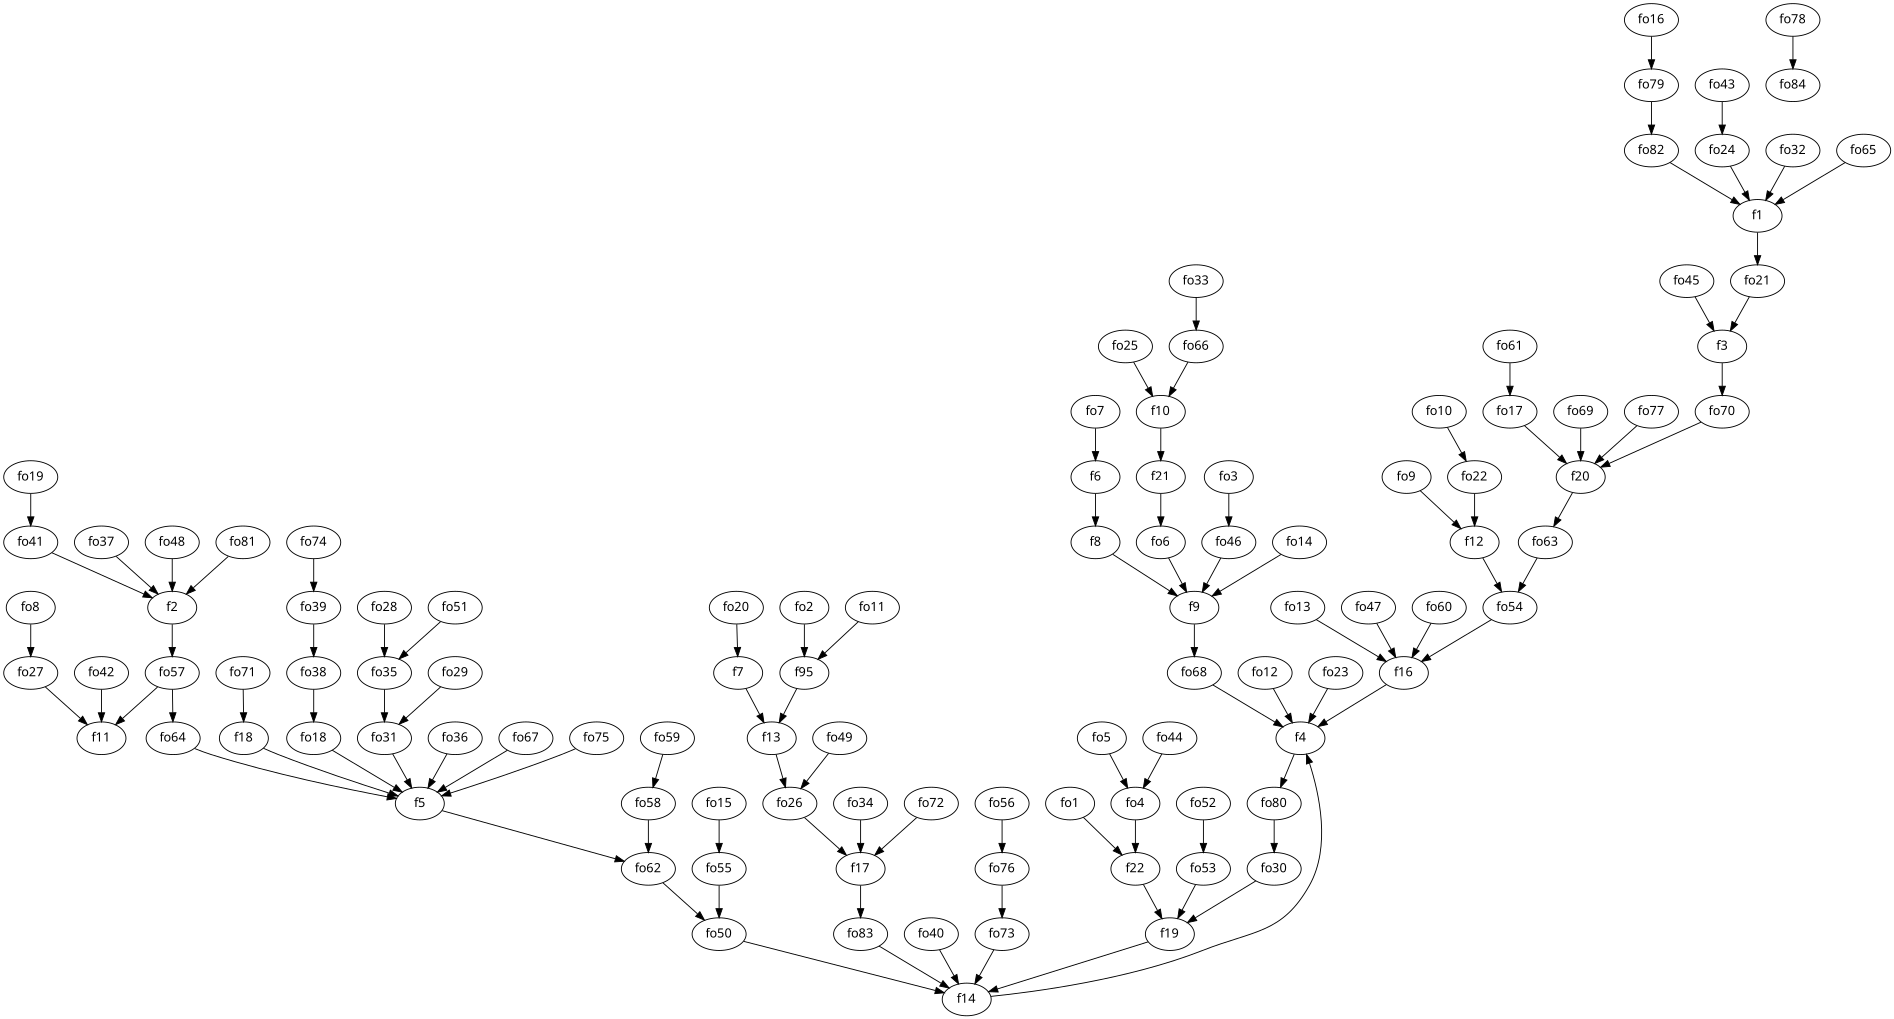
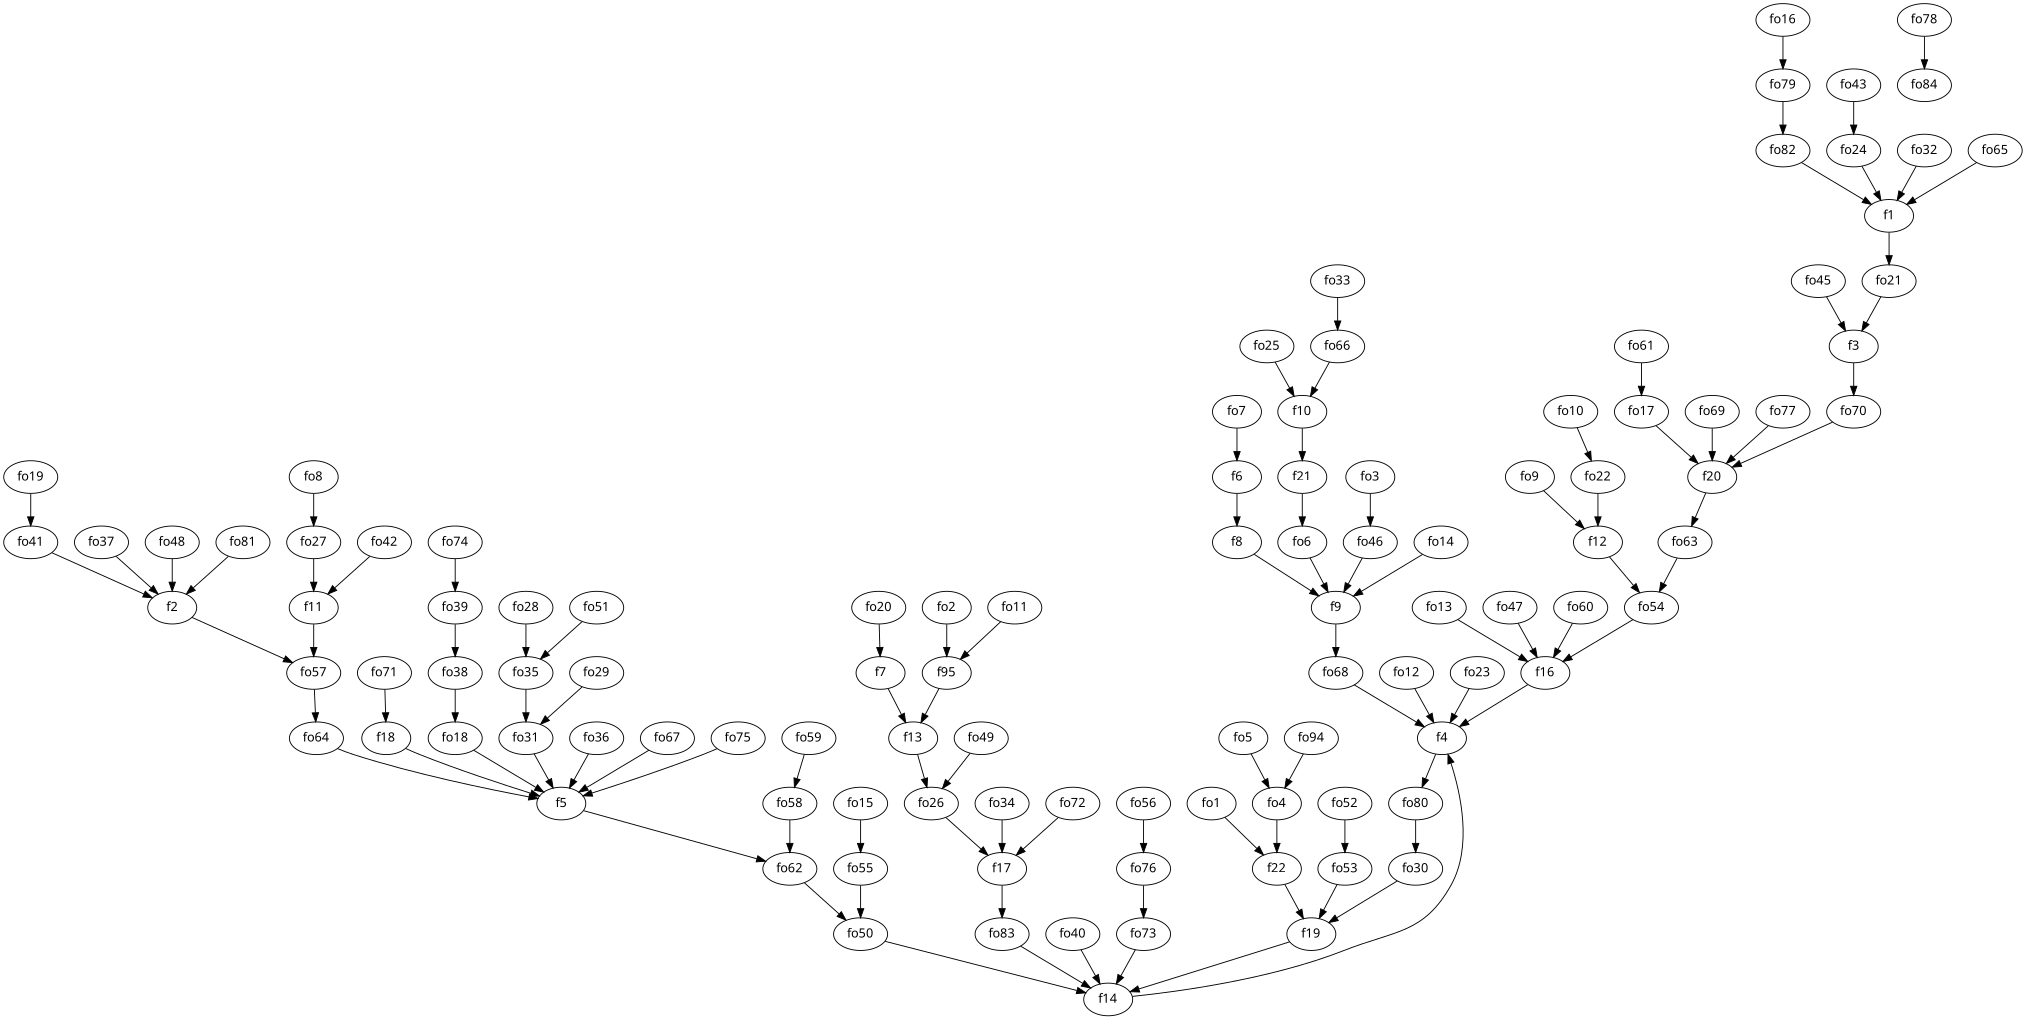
edge "fo57" -> "f11": reversed
node "fo44": label "fo44" -> "fo94"
